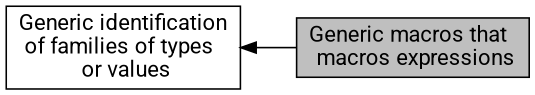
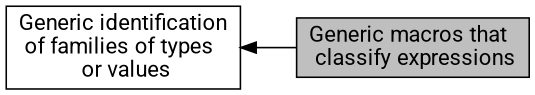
node "Generic macros that macros expressions": label "Generic macros that macros expressions" -> "Generic macros that classify expressions"
